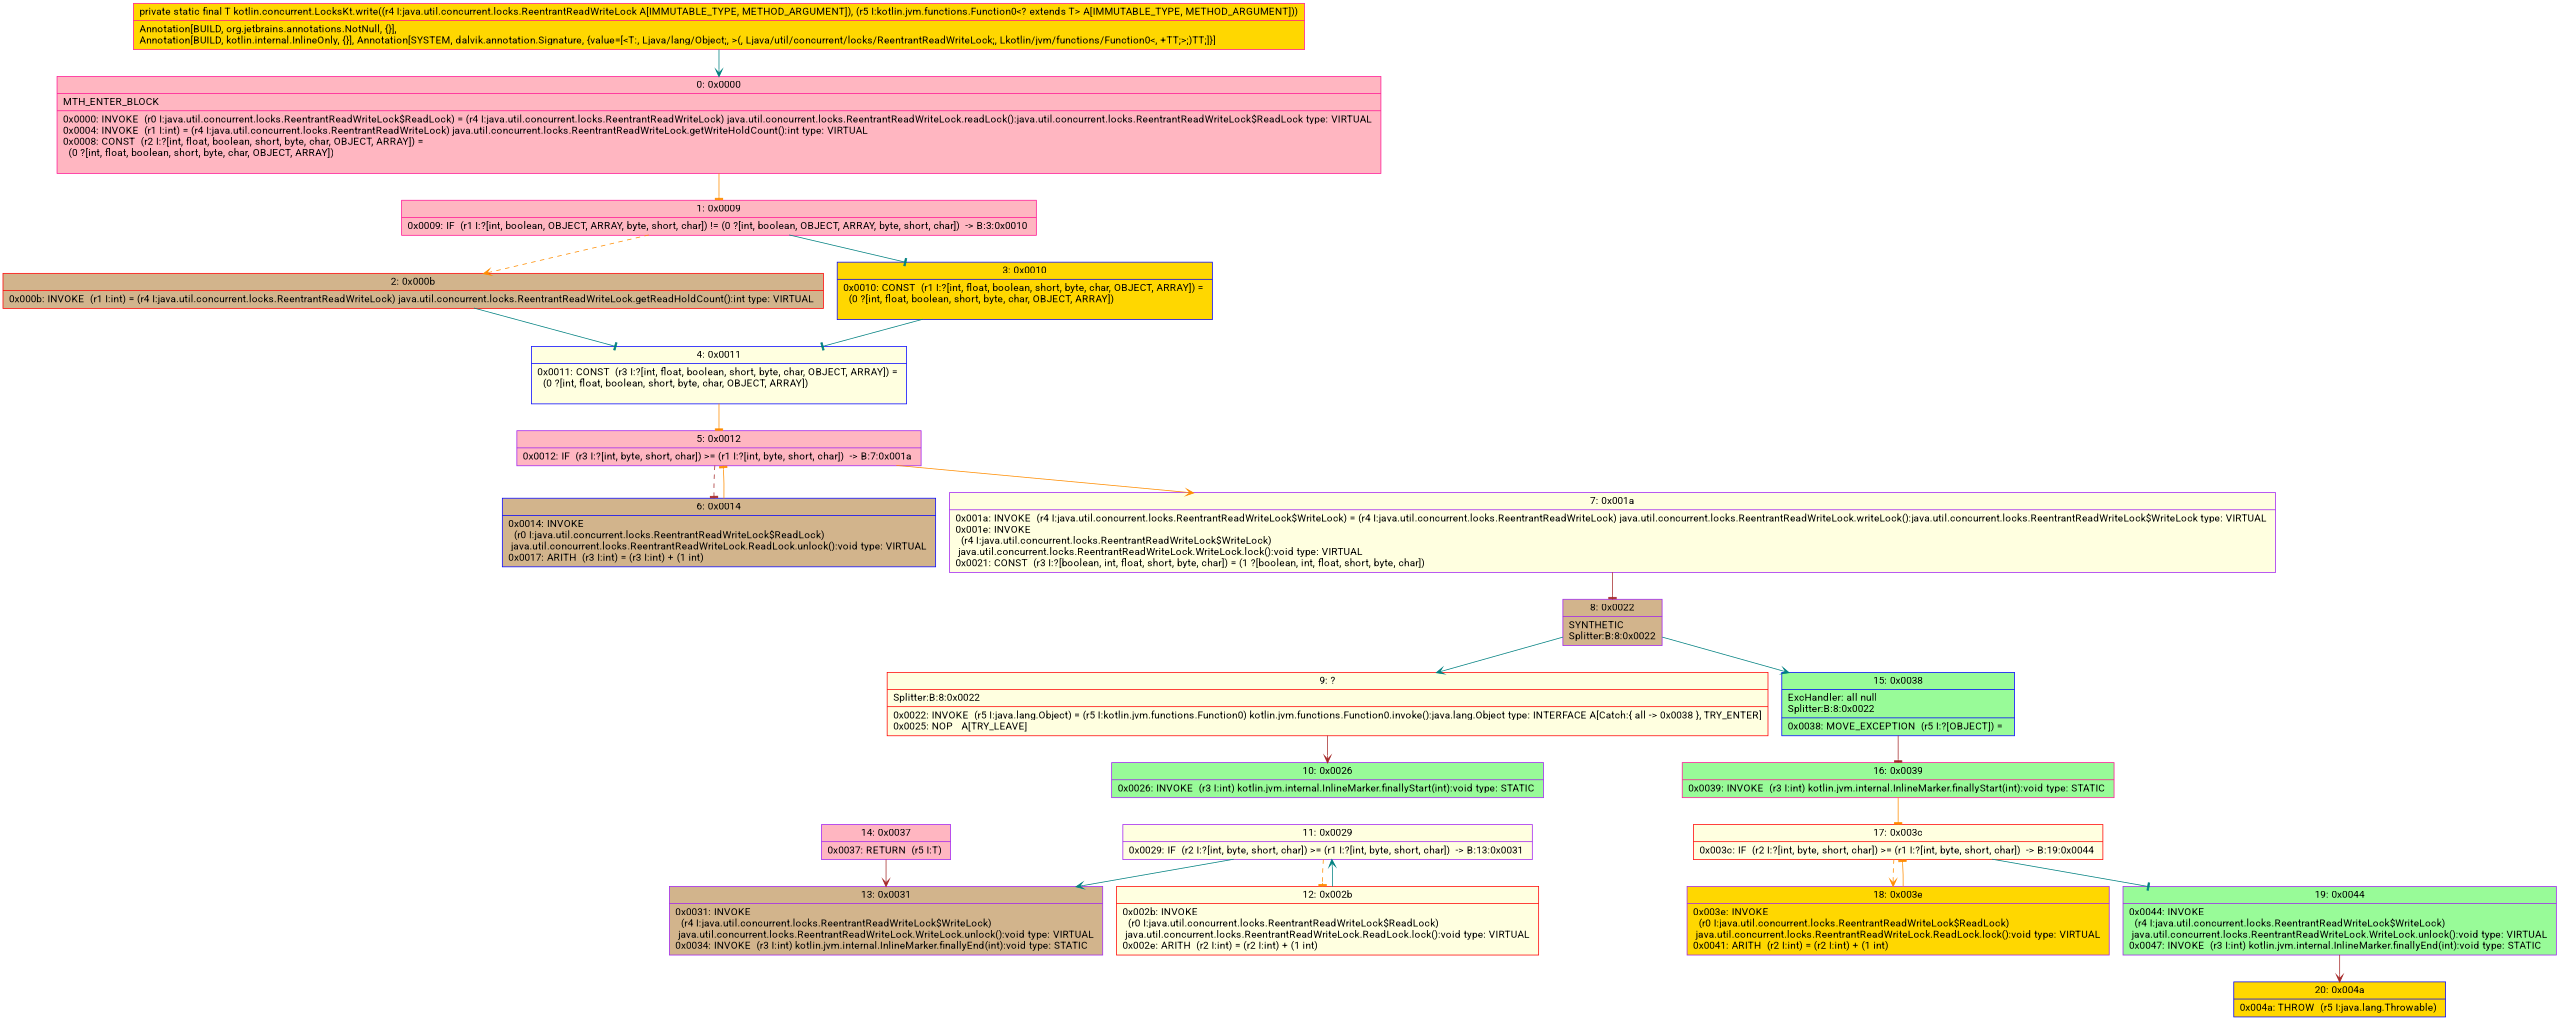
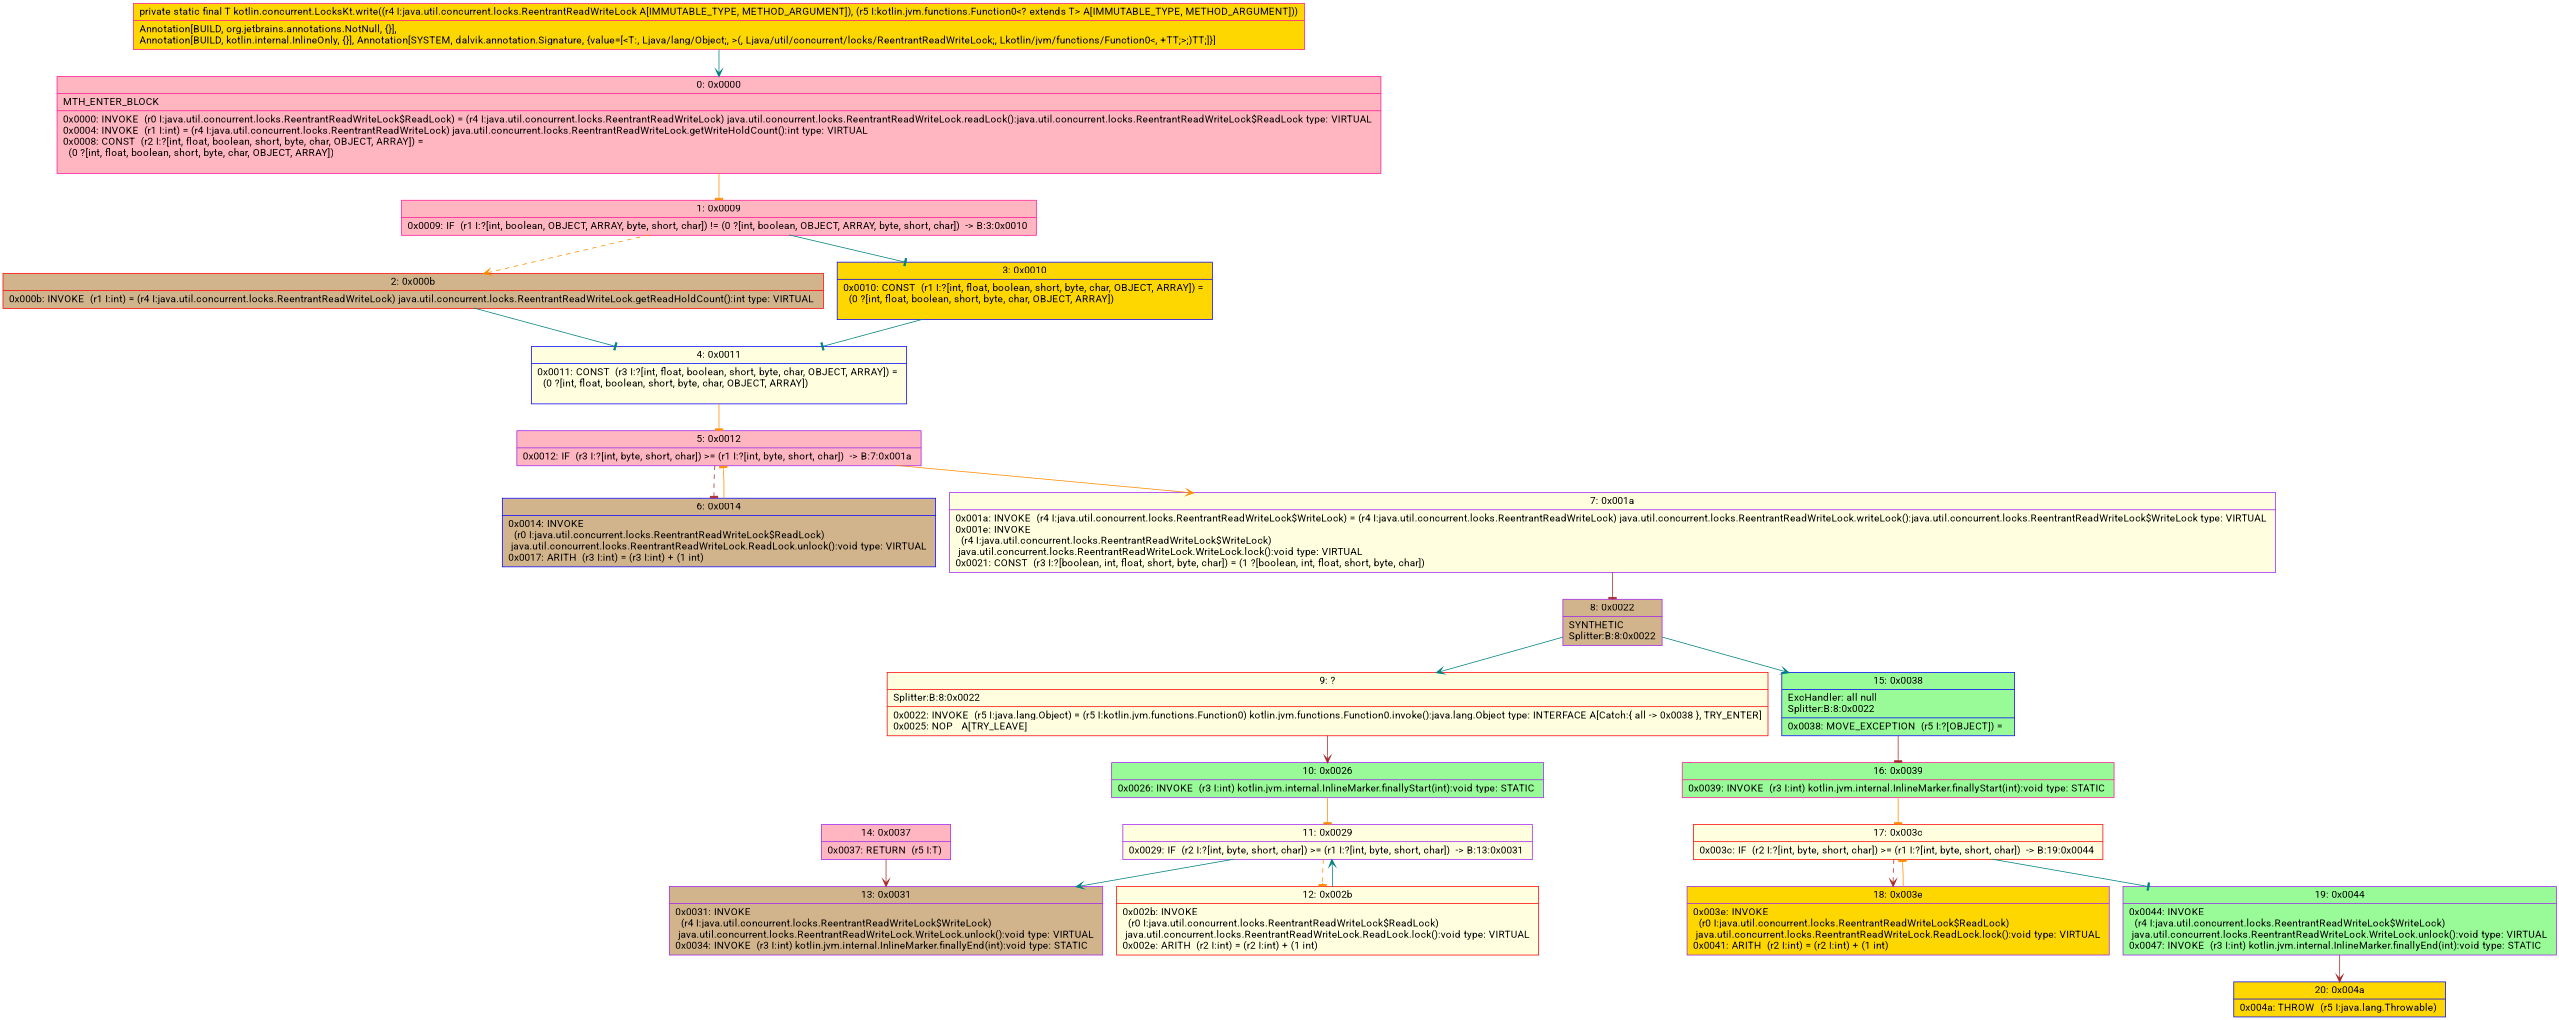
edge "10: 0x0026" -> "11: 0x0029": added
edge "17: 0x003c" -> "18: 0x003e": color darkorange -> brown
